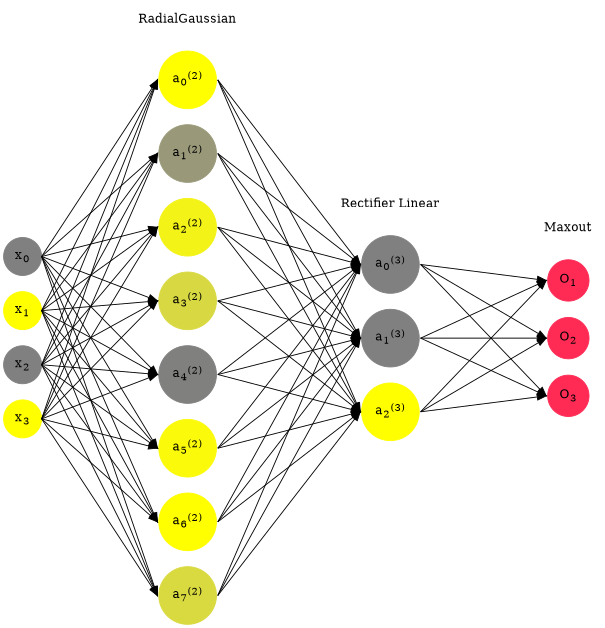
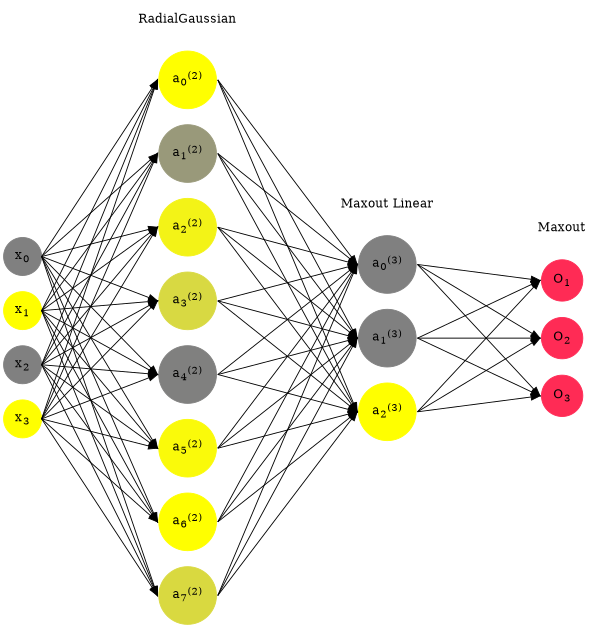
node "Rectifier Linear": label "Rectifier Linear" -> "Maxout Linear"
